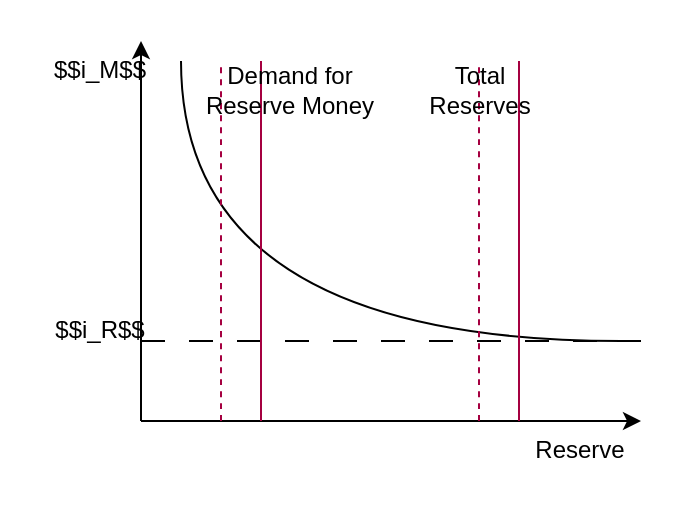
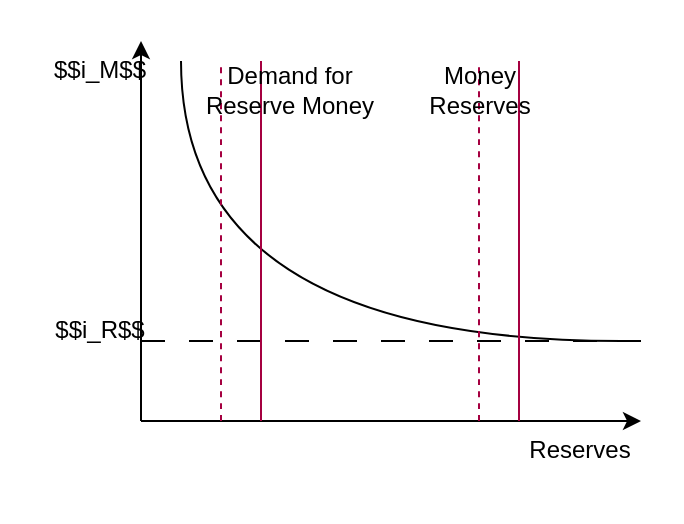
node "Total Reserves": label "Total Reserves" -> "Money Reserves"
node "Reserve": label "Reserve" -> "Reserves"
